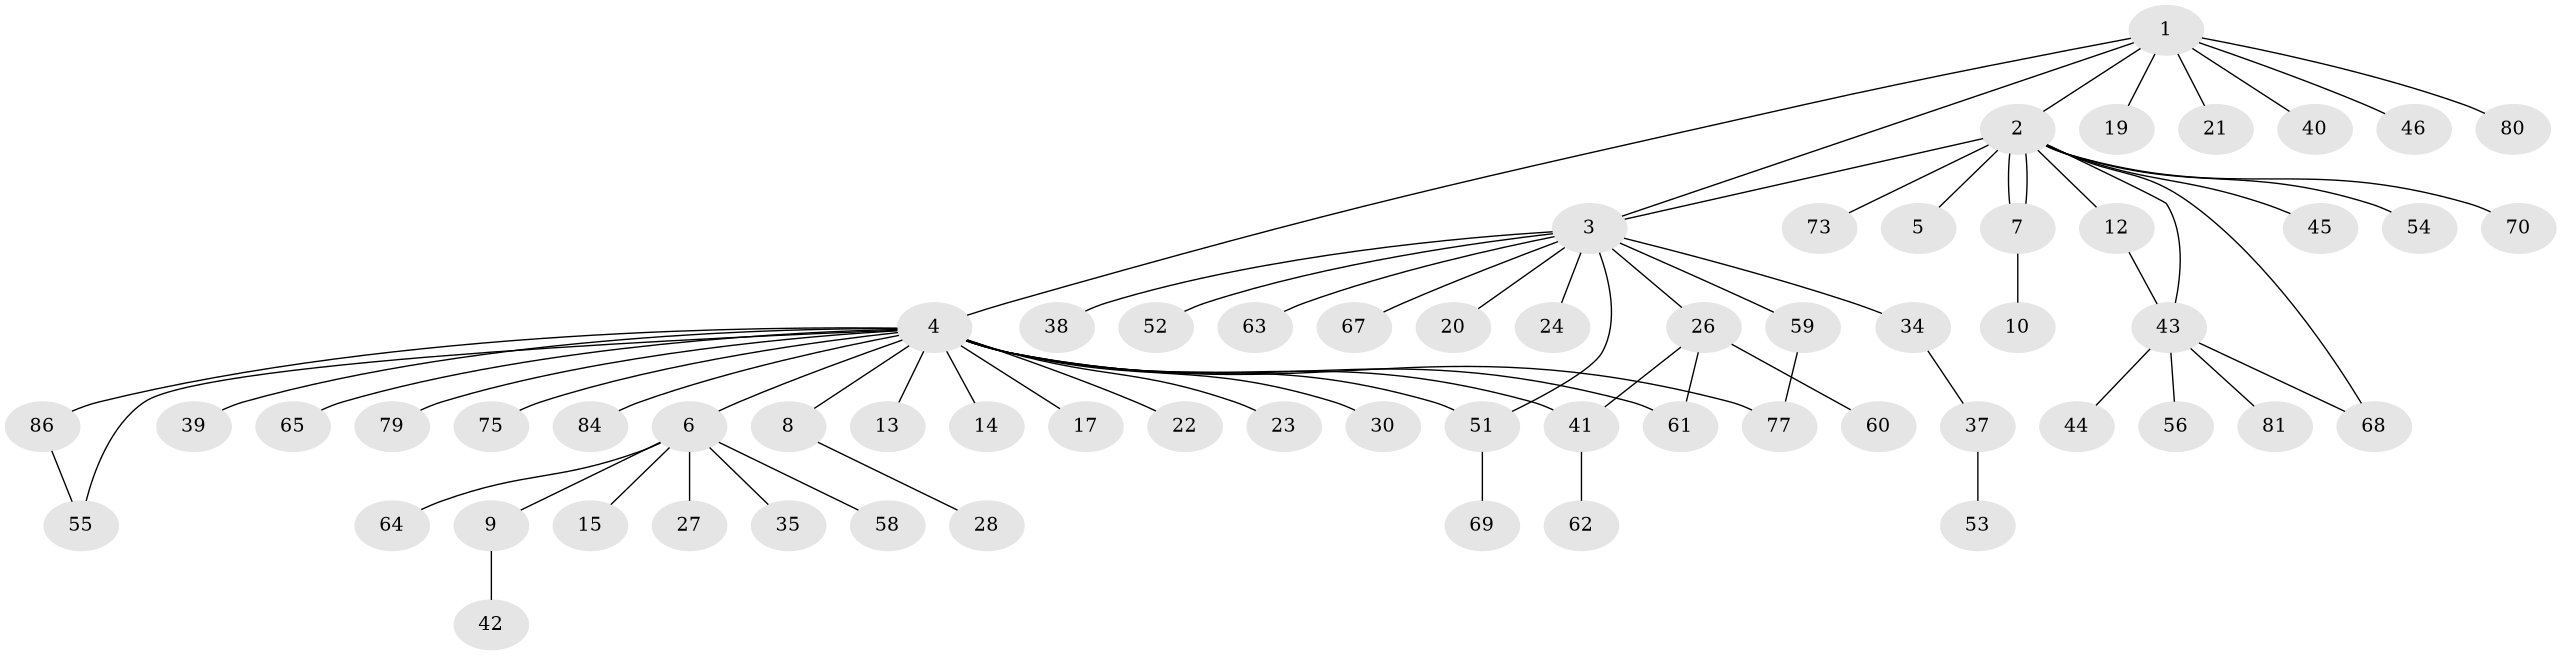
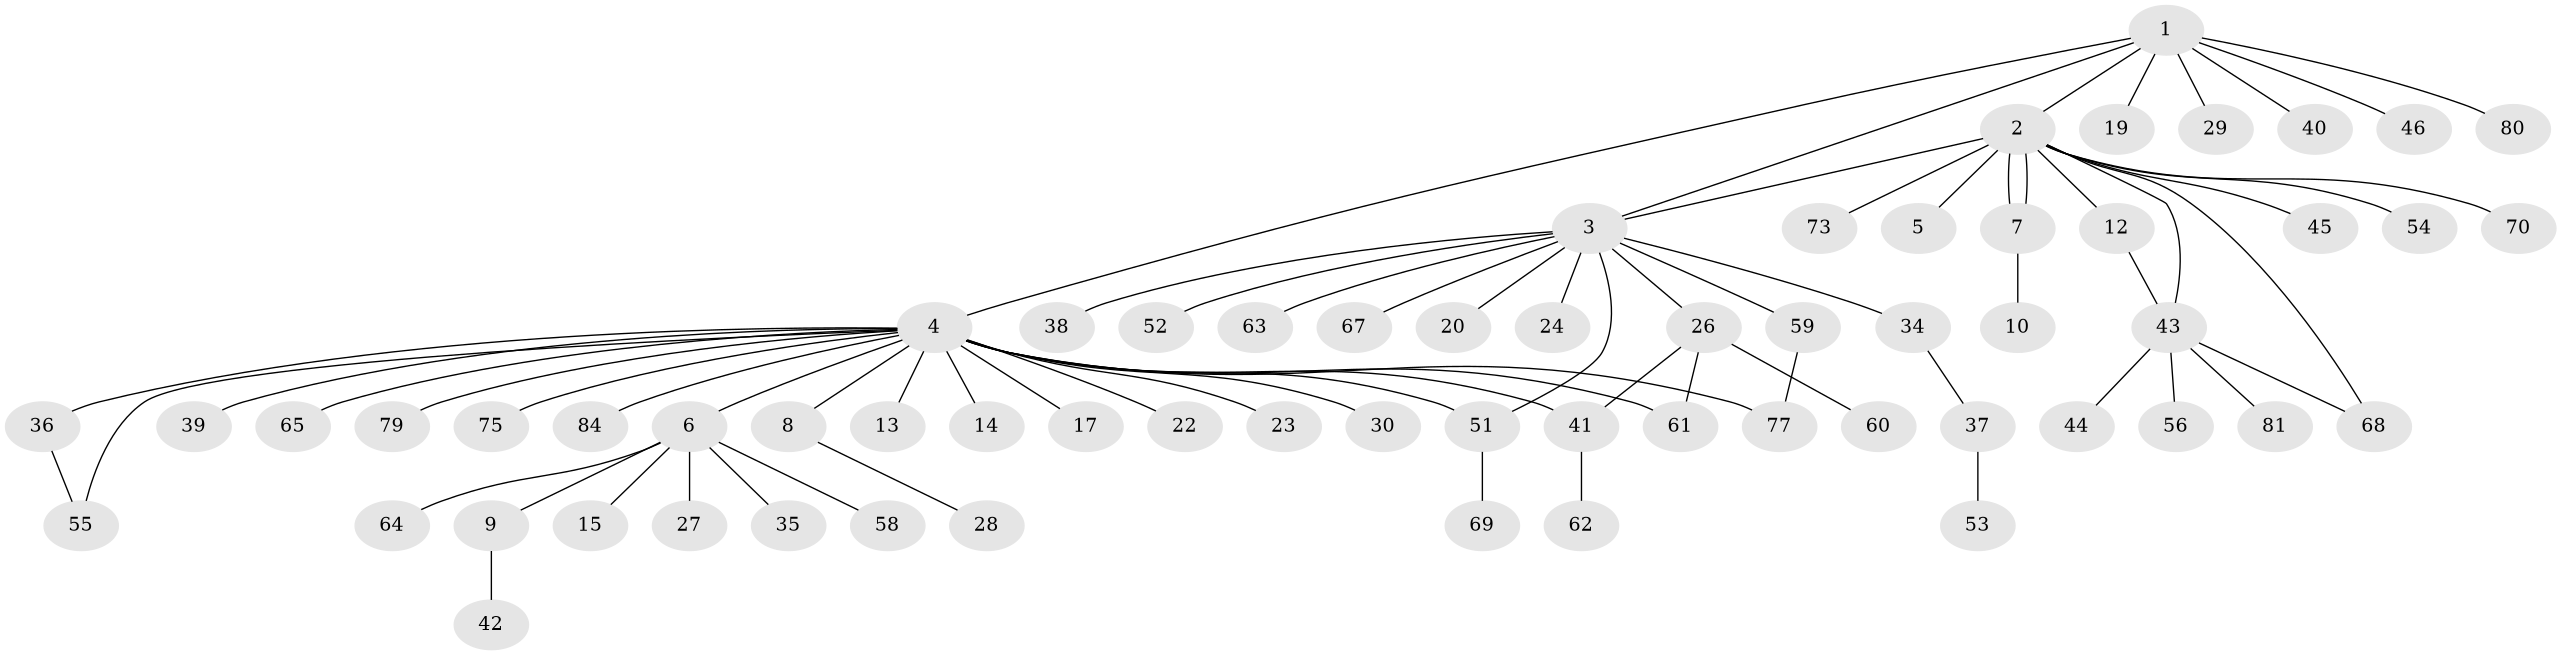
node "21": label "21" -> "29"
node "86": label "86" -> "36"
